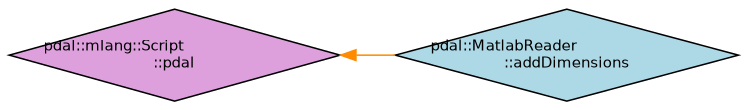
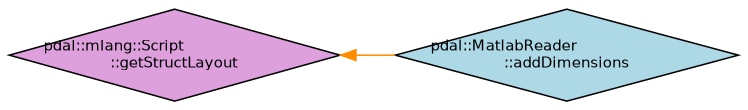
node "pdal::mlang::Script ::pdal": label "pdal::mlang::Script ::pdal" -> "pdal::mlang::Script ::getStructLayout"
